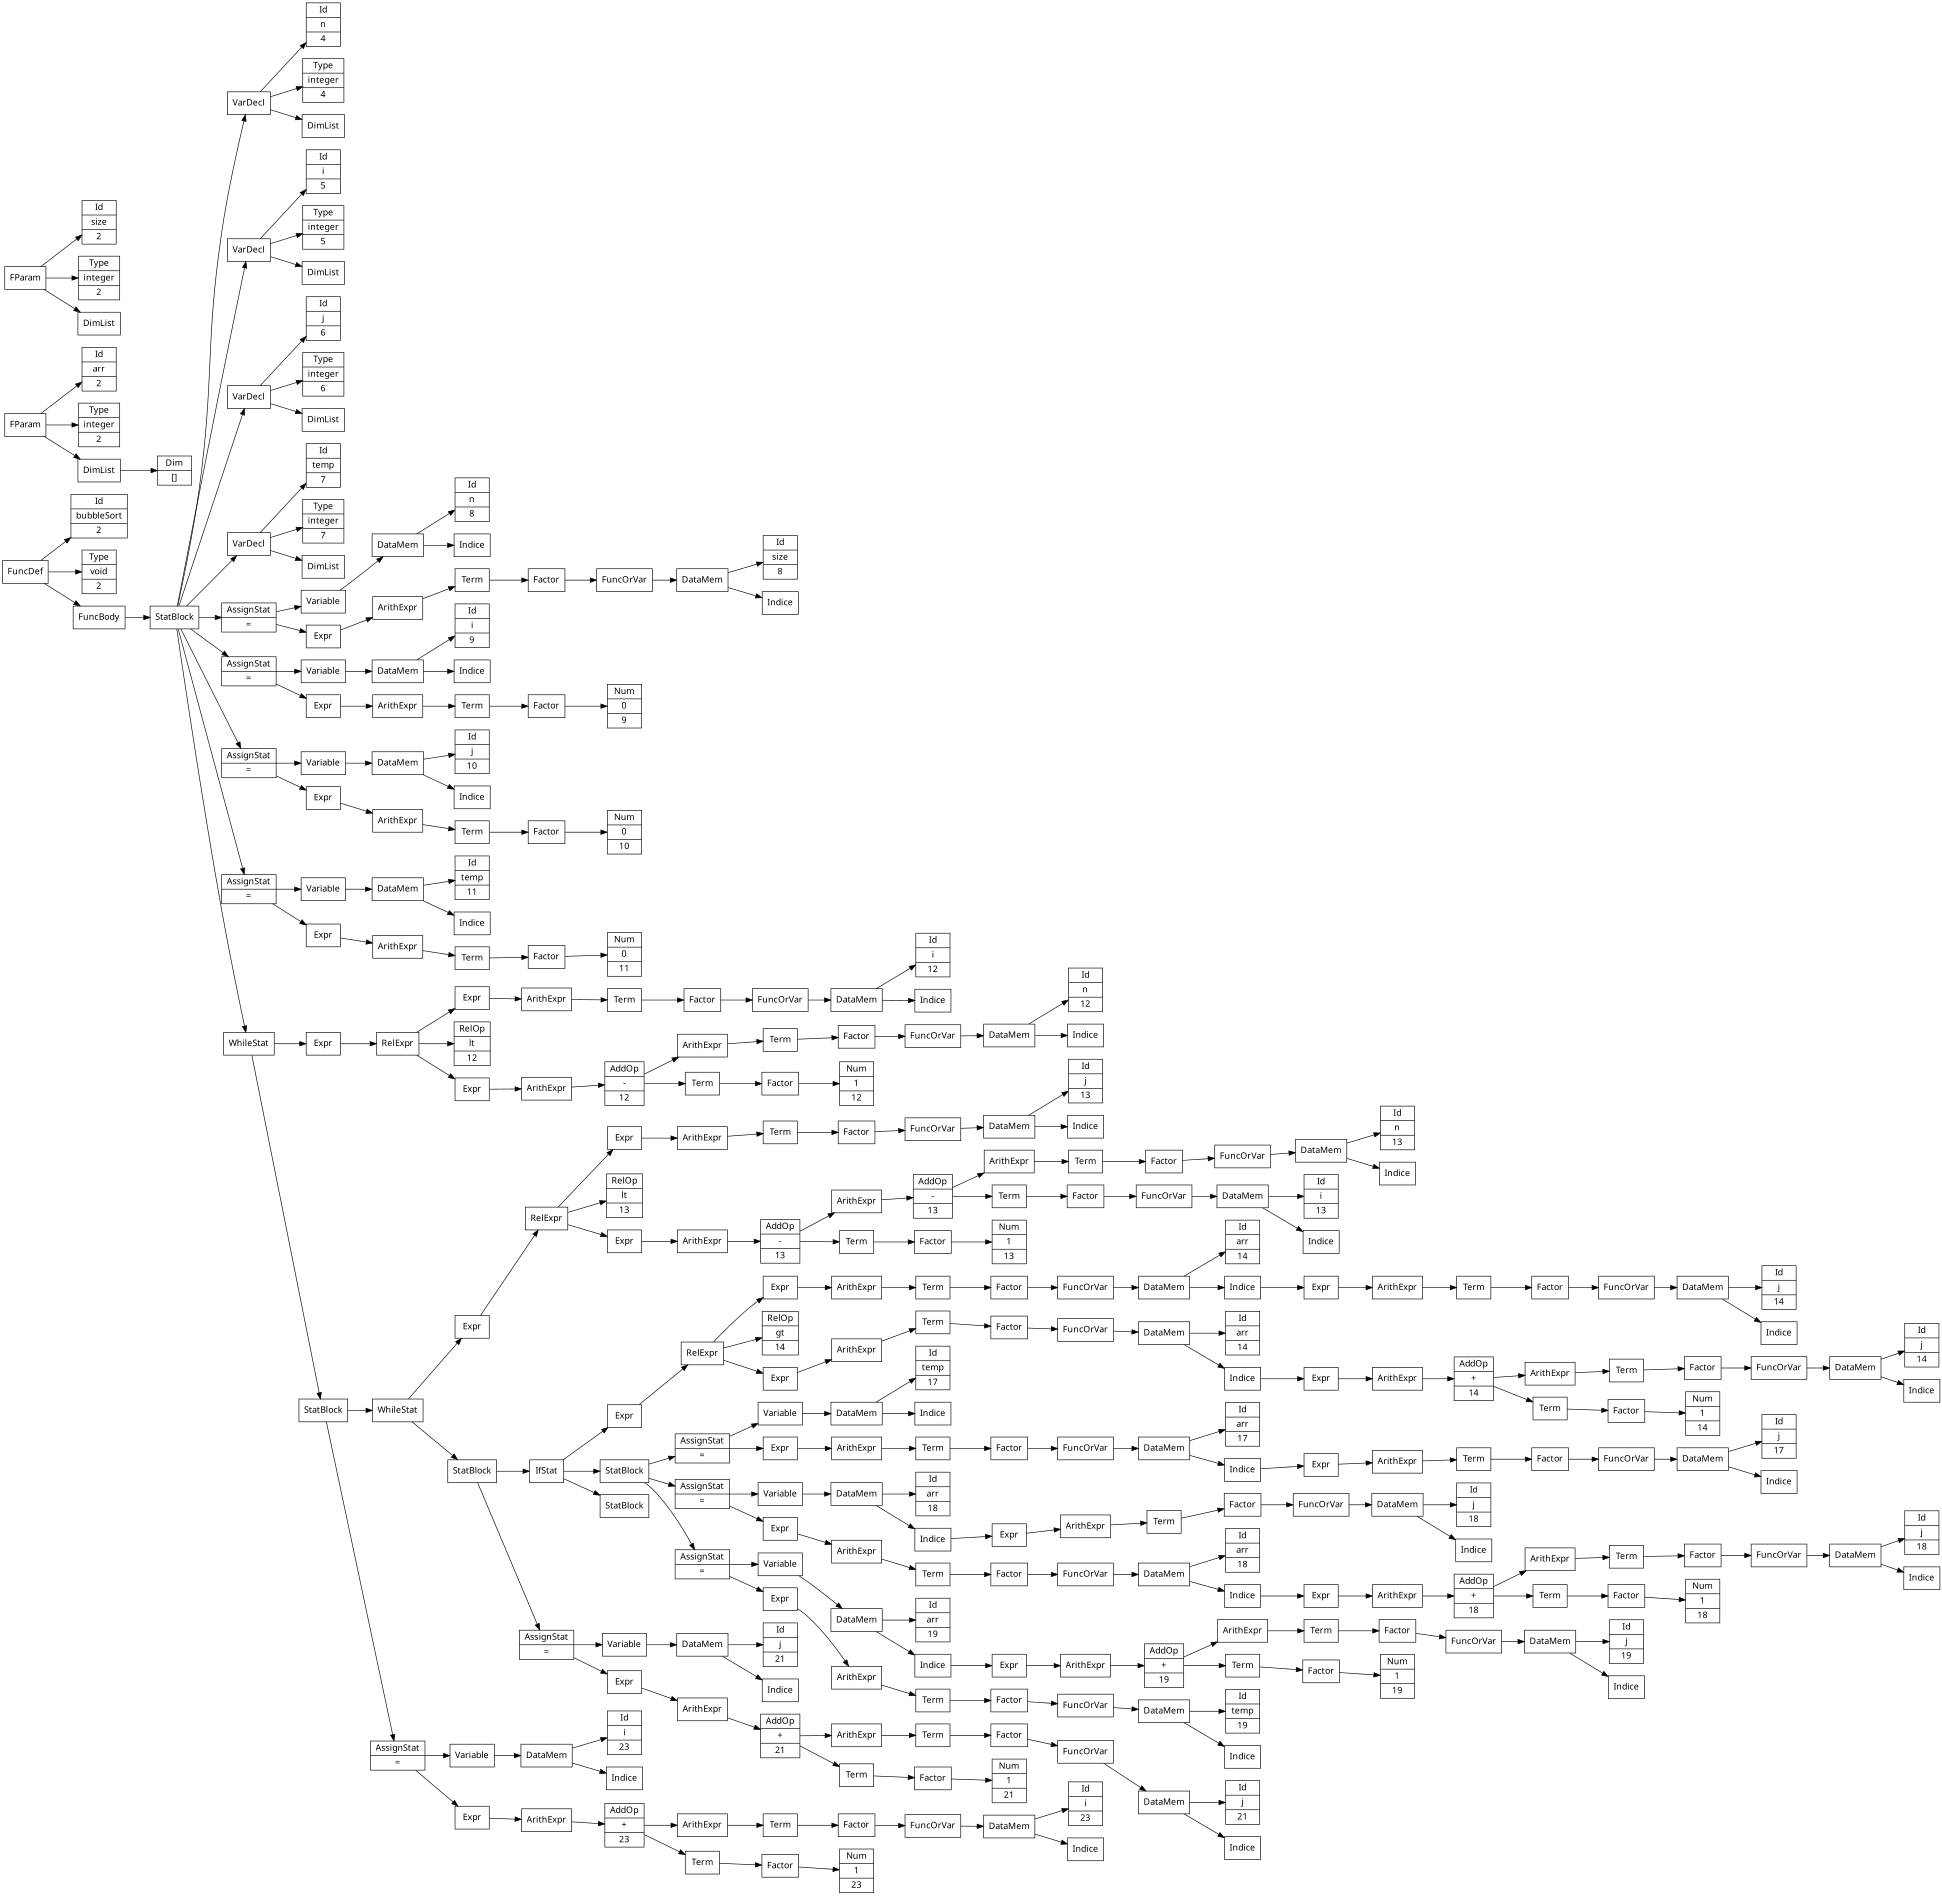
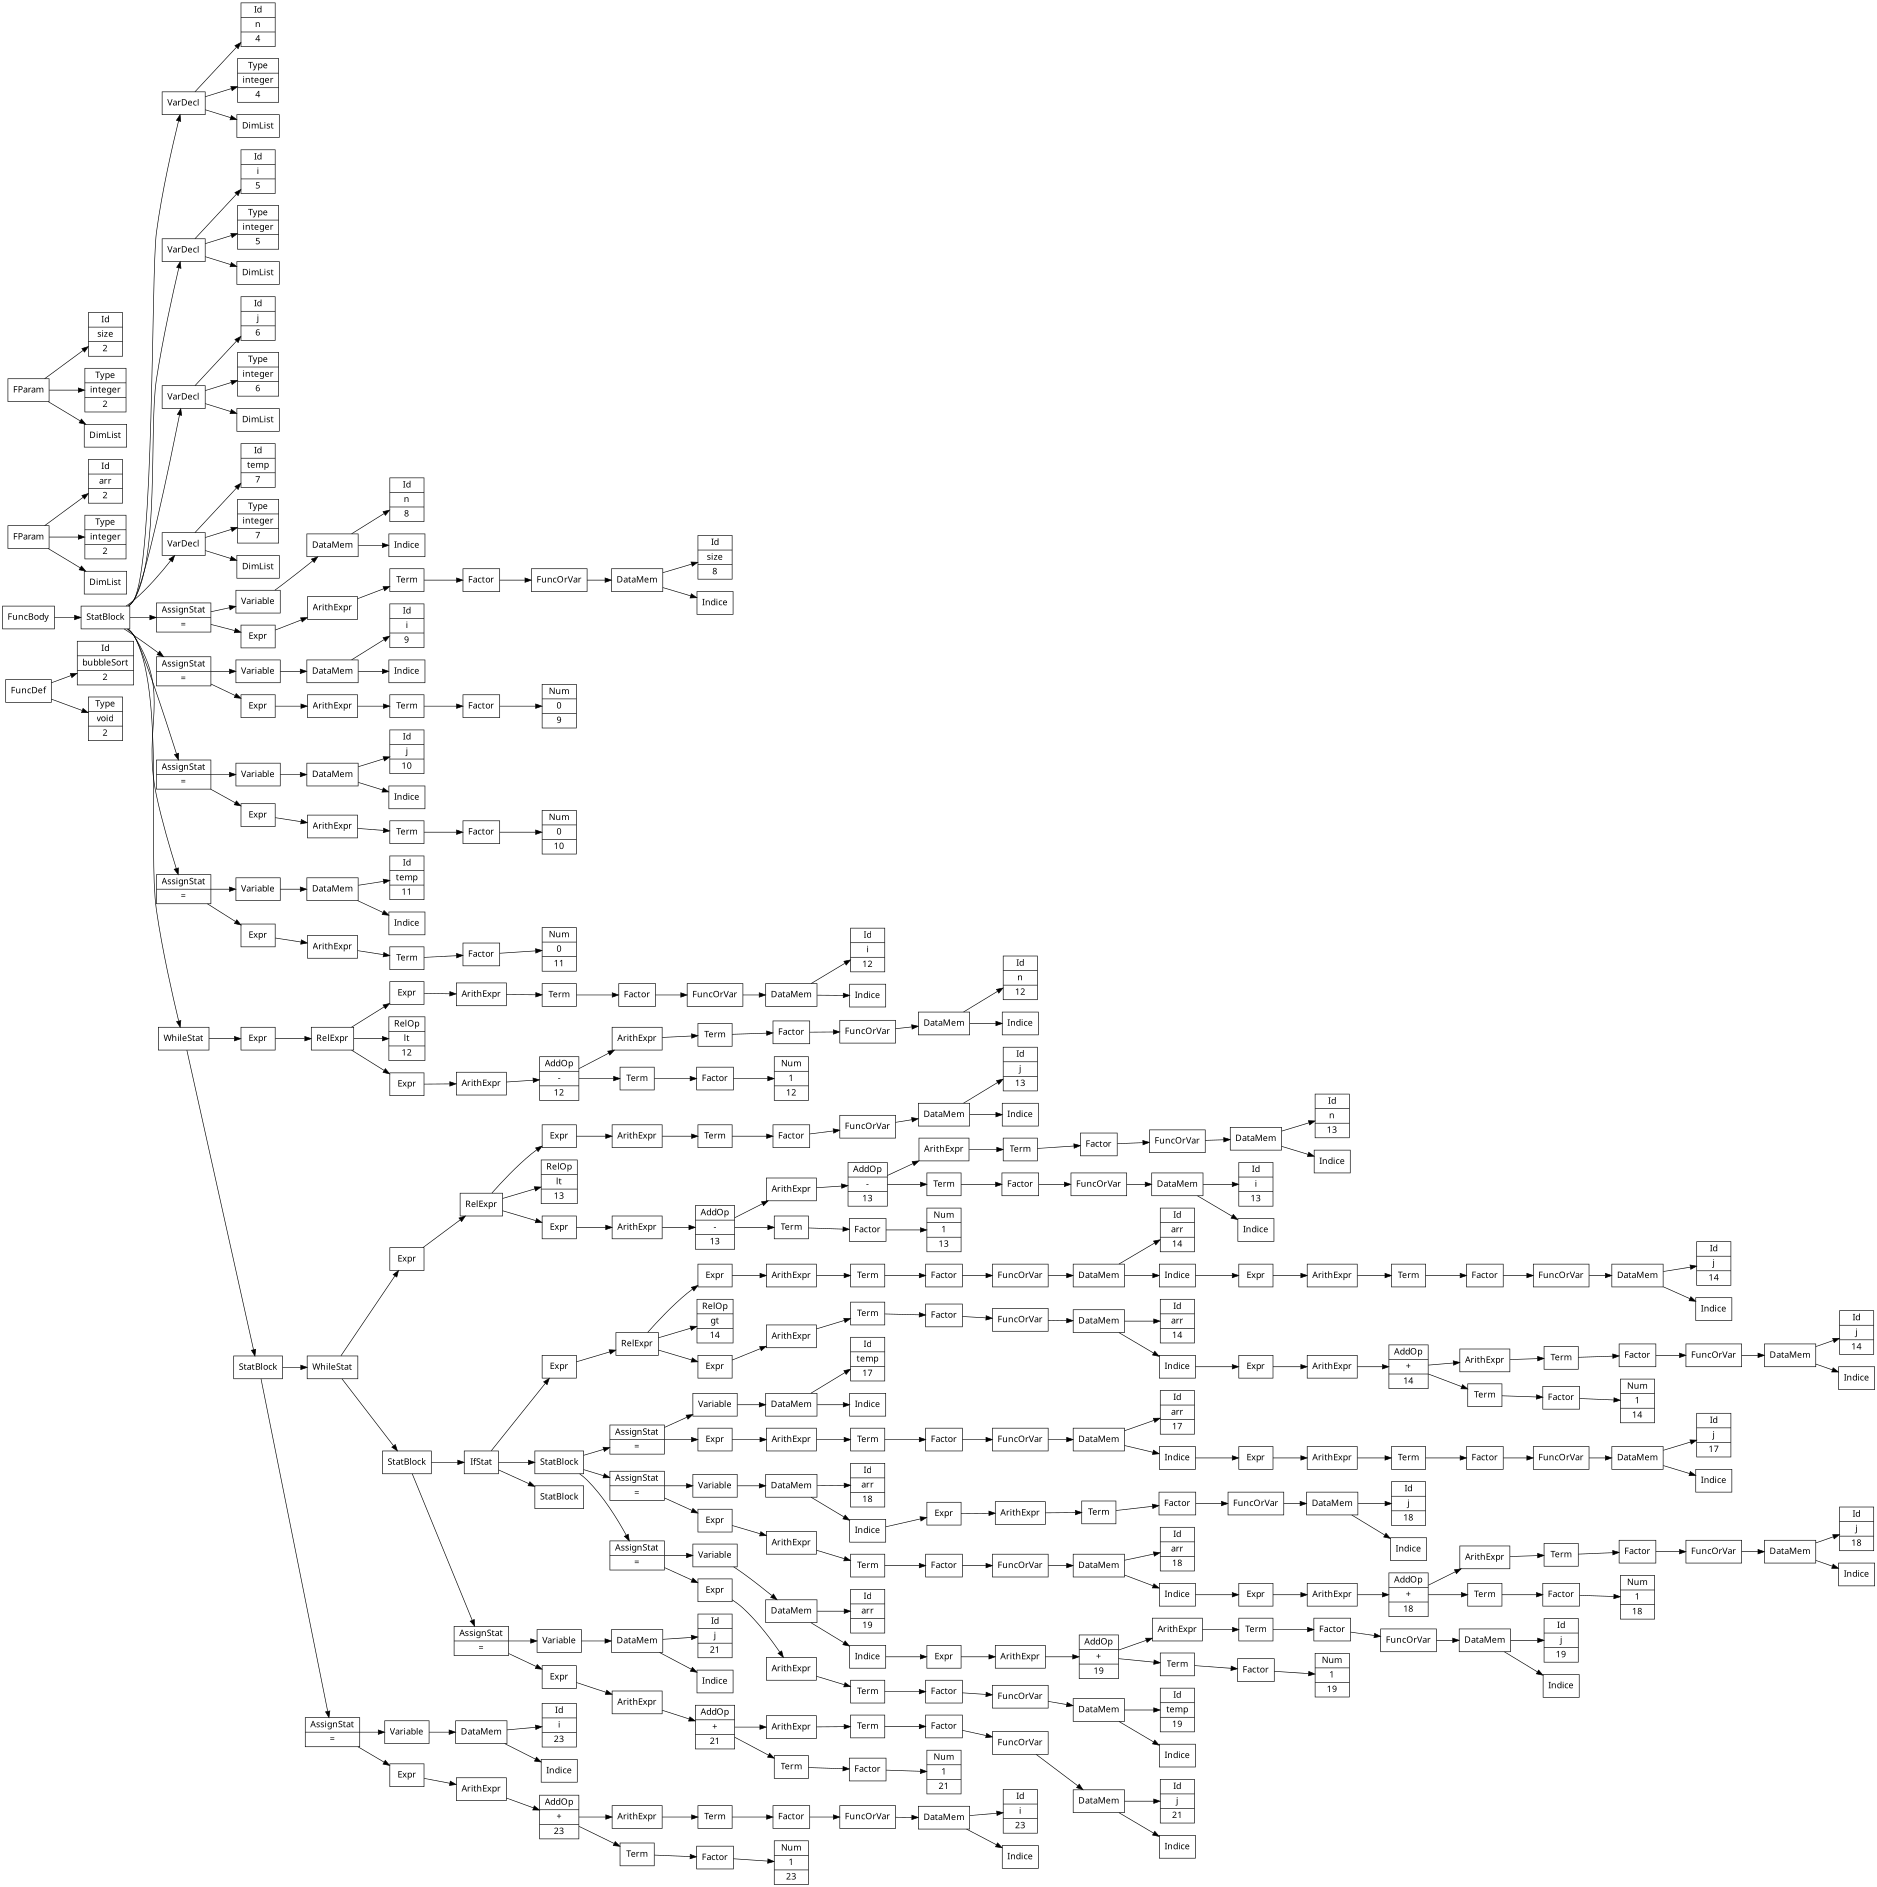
node "Dim": removed
edge "FuncDef" -> "FuncBody": removed
